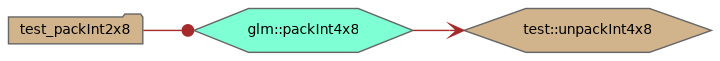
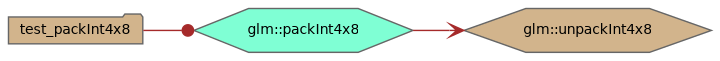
node "test_packInt2x8": label "test_packInt2x8" -> "test_packInt4x8"
node "test::unpackInt4x8": label "test::unpackInt4x8" -> "glm::unpackInt4x8"
